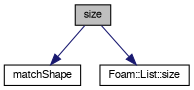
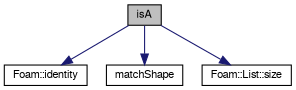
node "size": label "size" -> "isA"
node "Foam::identity": added
